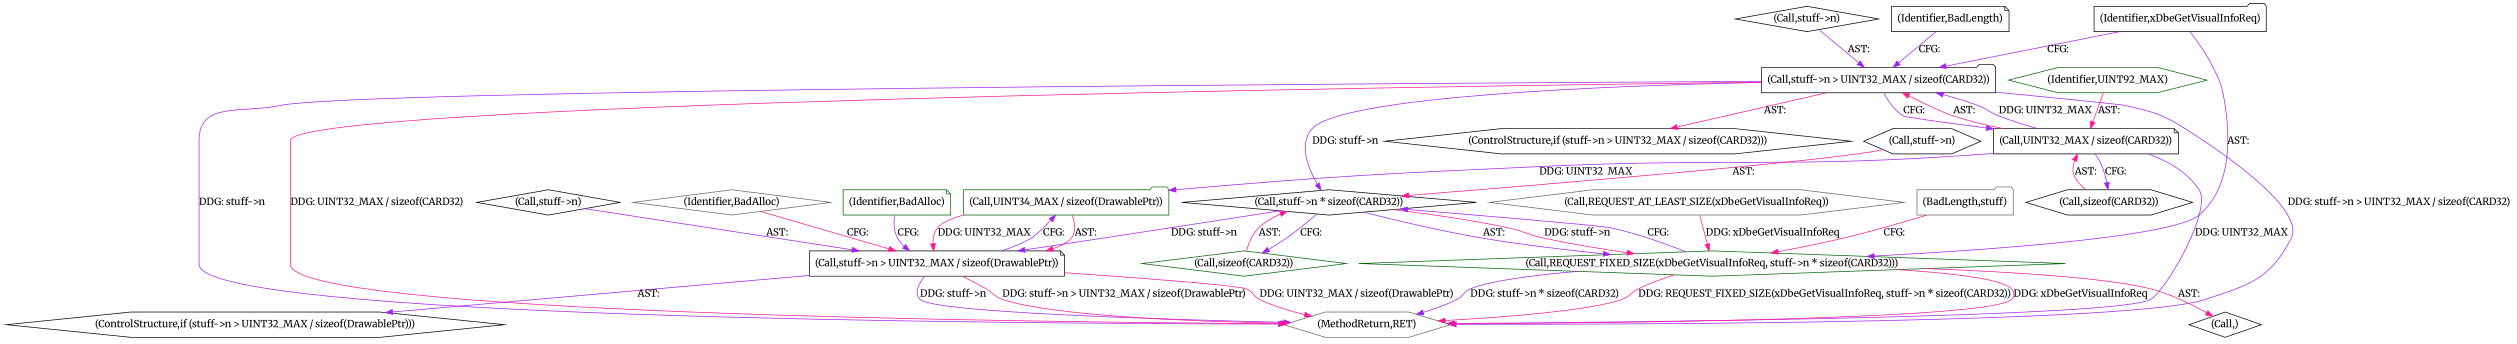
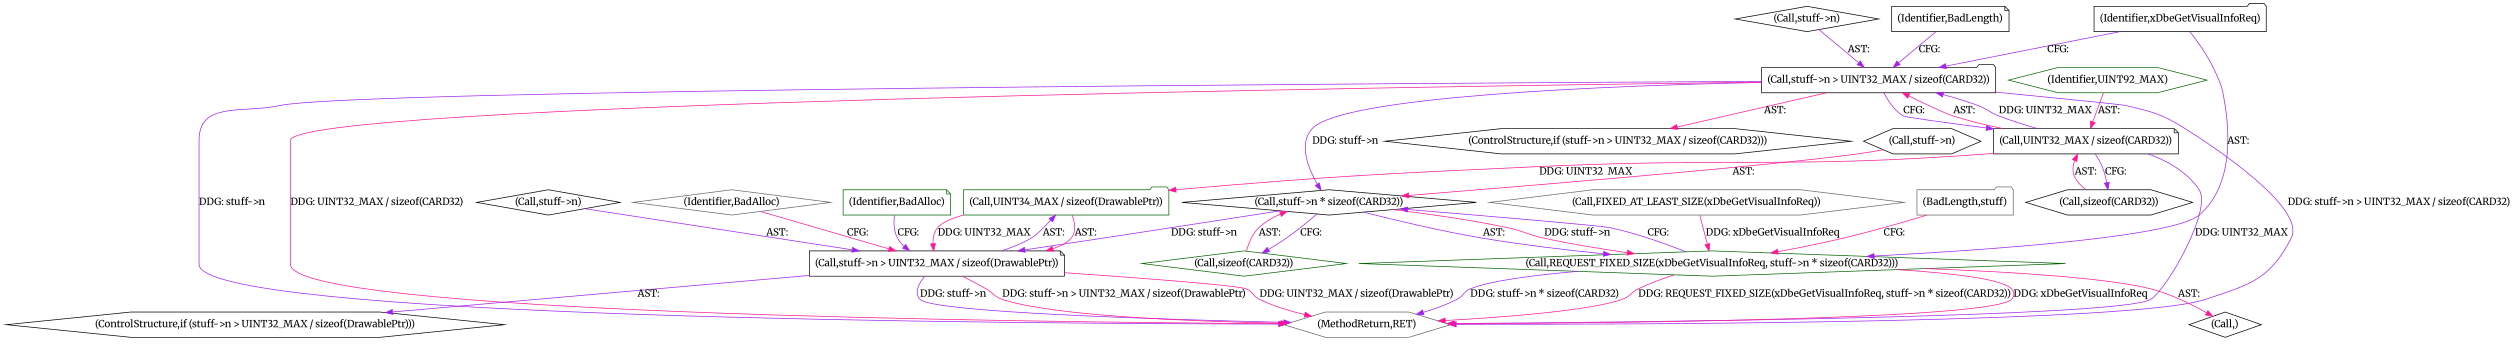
edge "(Call,UINT32_MAX / sizeof(CARD32))" -> "(Call,UINT34_MAX / sizeof(DrawablePtr))": color purple -> deeppink
node "(Call,REQUEST_AT_LEAST_SIZE(xDbeGetVisualInfoReq))": label "(Call,REQUEST_AT_LEAST_SIZE(xDbeGetVisualInfoReq))" -> "(Call,FIXED_AT_LEAST_SIZE(xDbeGetVisualInfoReq))"
edge "(Call,stuff->n > UINT32_MAX / sizeof(DrawablePtr))" -> "(Call,UINT34_MAX / sizeof(DrawablePtr))": label "CFG: " -> "AST: "
